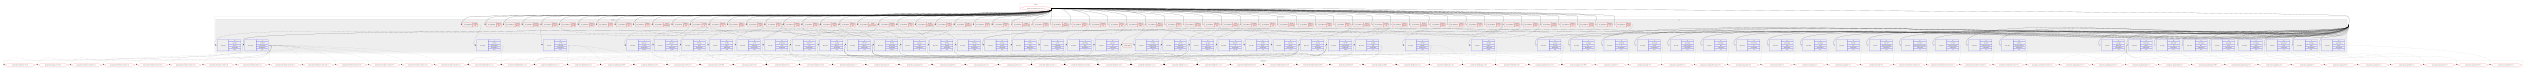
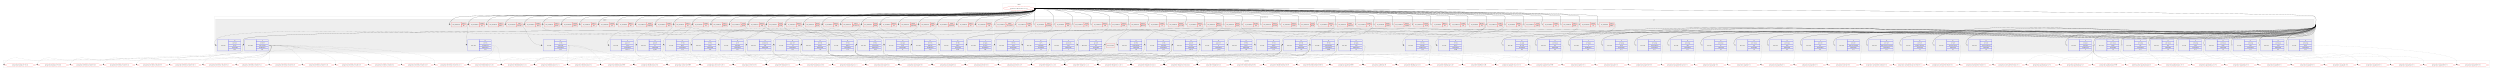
node "portage://dev-libs/libgcrypt-1.8.8": removed
